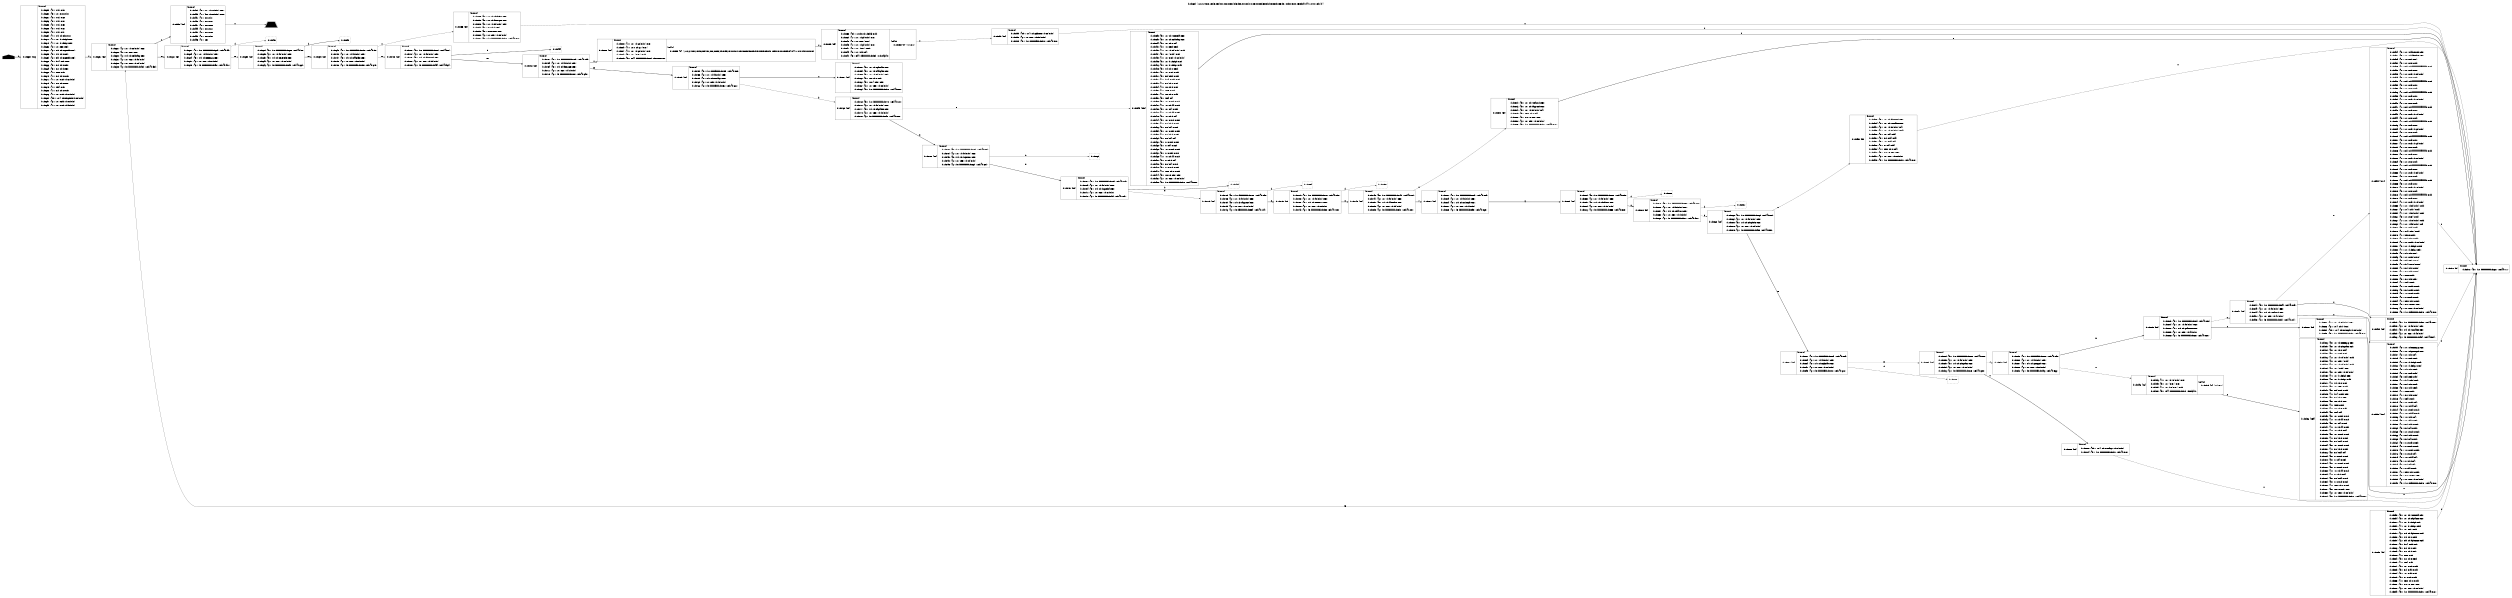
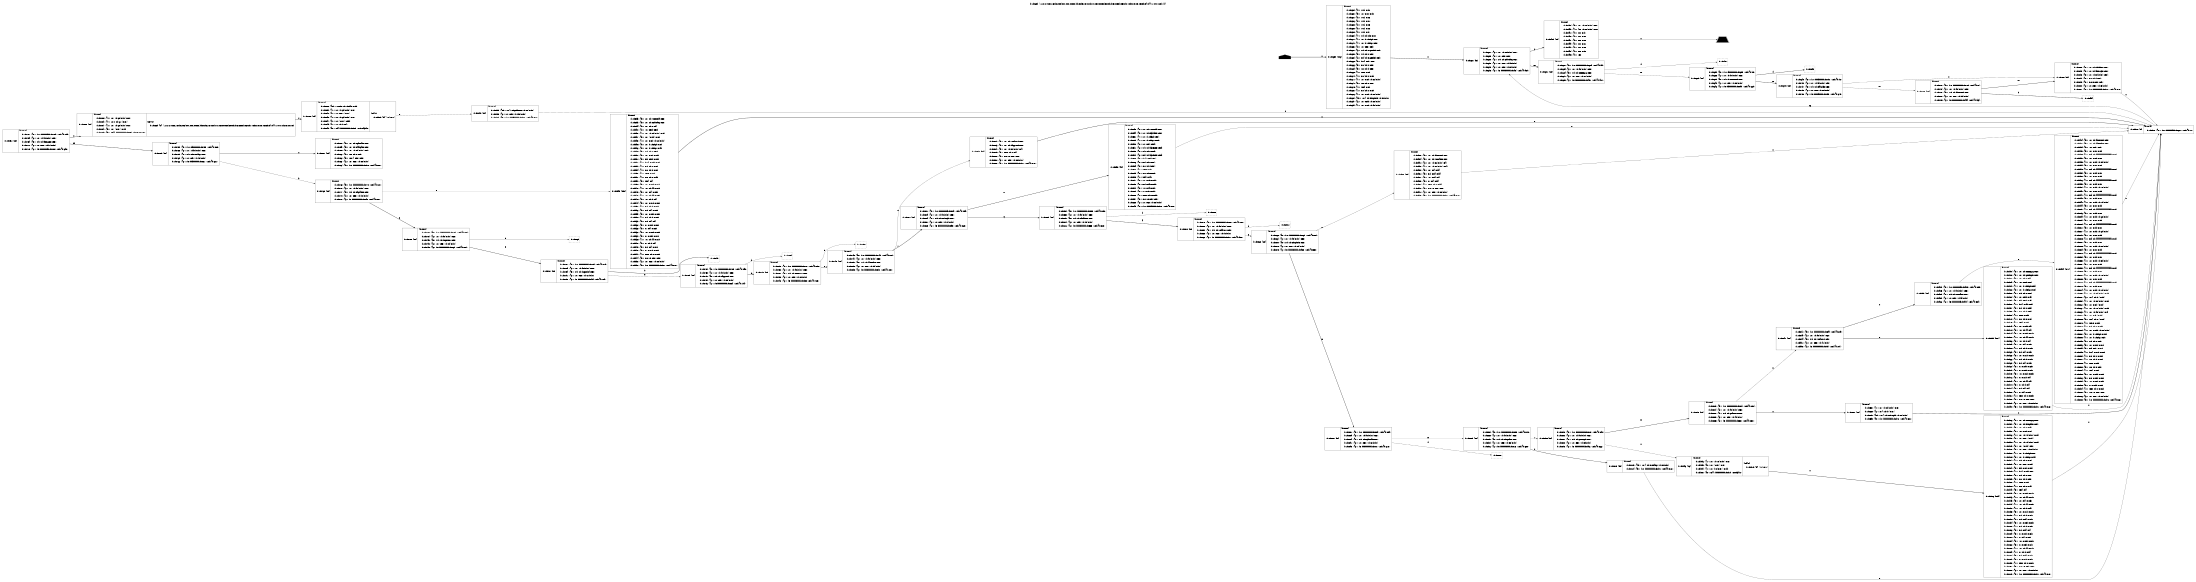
edge "0x401718 [28]" -> "0x401734 [28]": now "0x401718 [28]" -> "0x401cae [30]"
edge "0x401814 [28]" -> "0x401e9a [91]": added, label "1"
edge "0x4018f4 [28]" -> "0x4019bf [274]": now "0x401910 [28]" -> "0x4019bf [274]"
